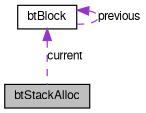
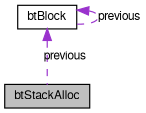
edge "btStackAlloc" -> "btBlock": label "current" -> "previous"
